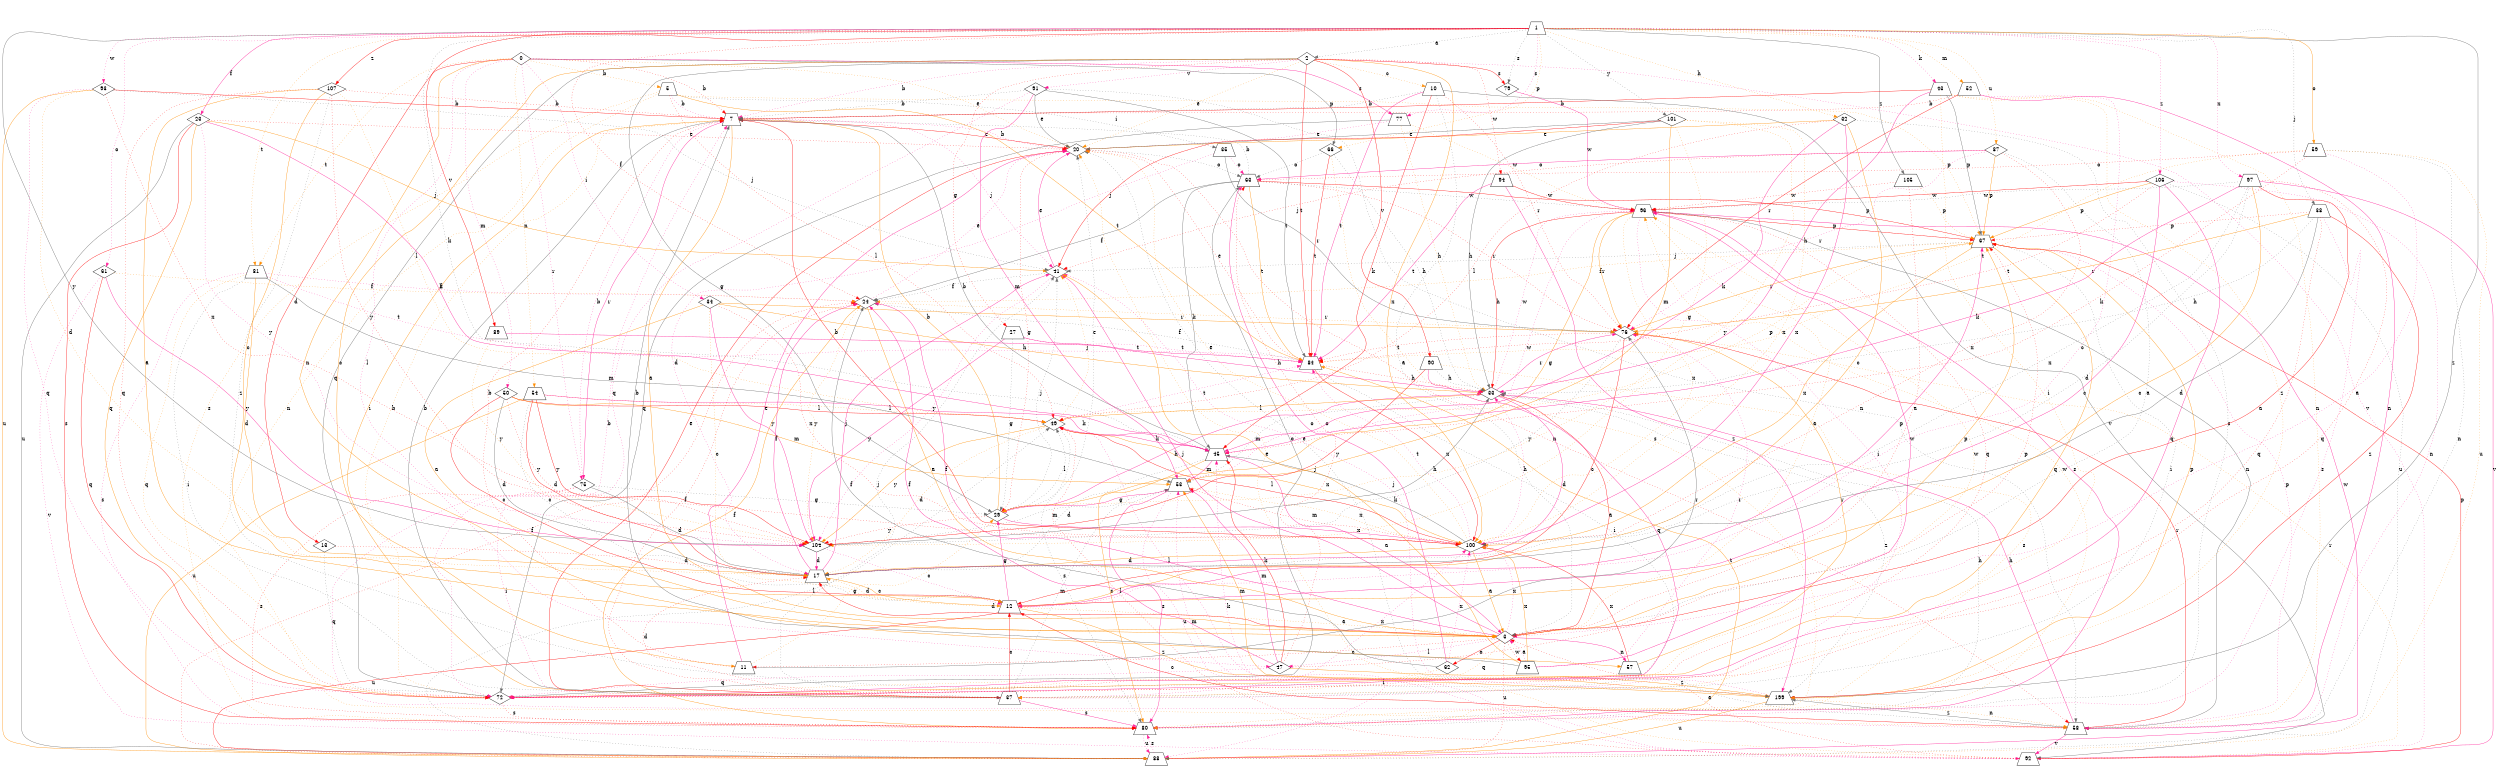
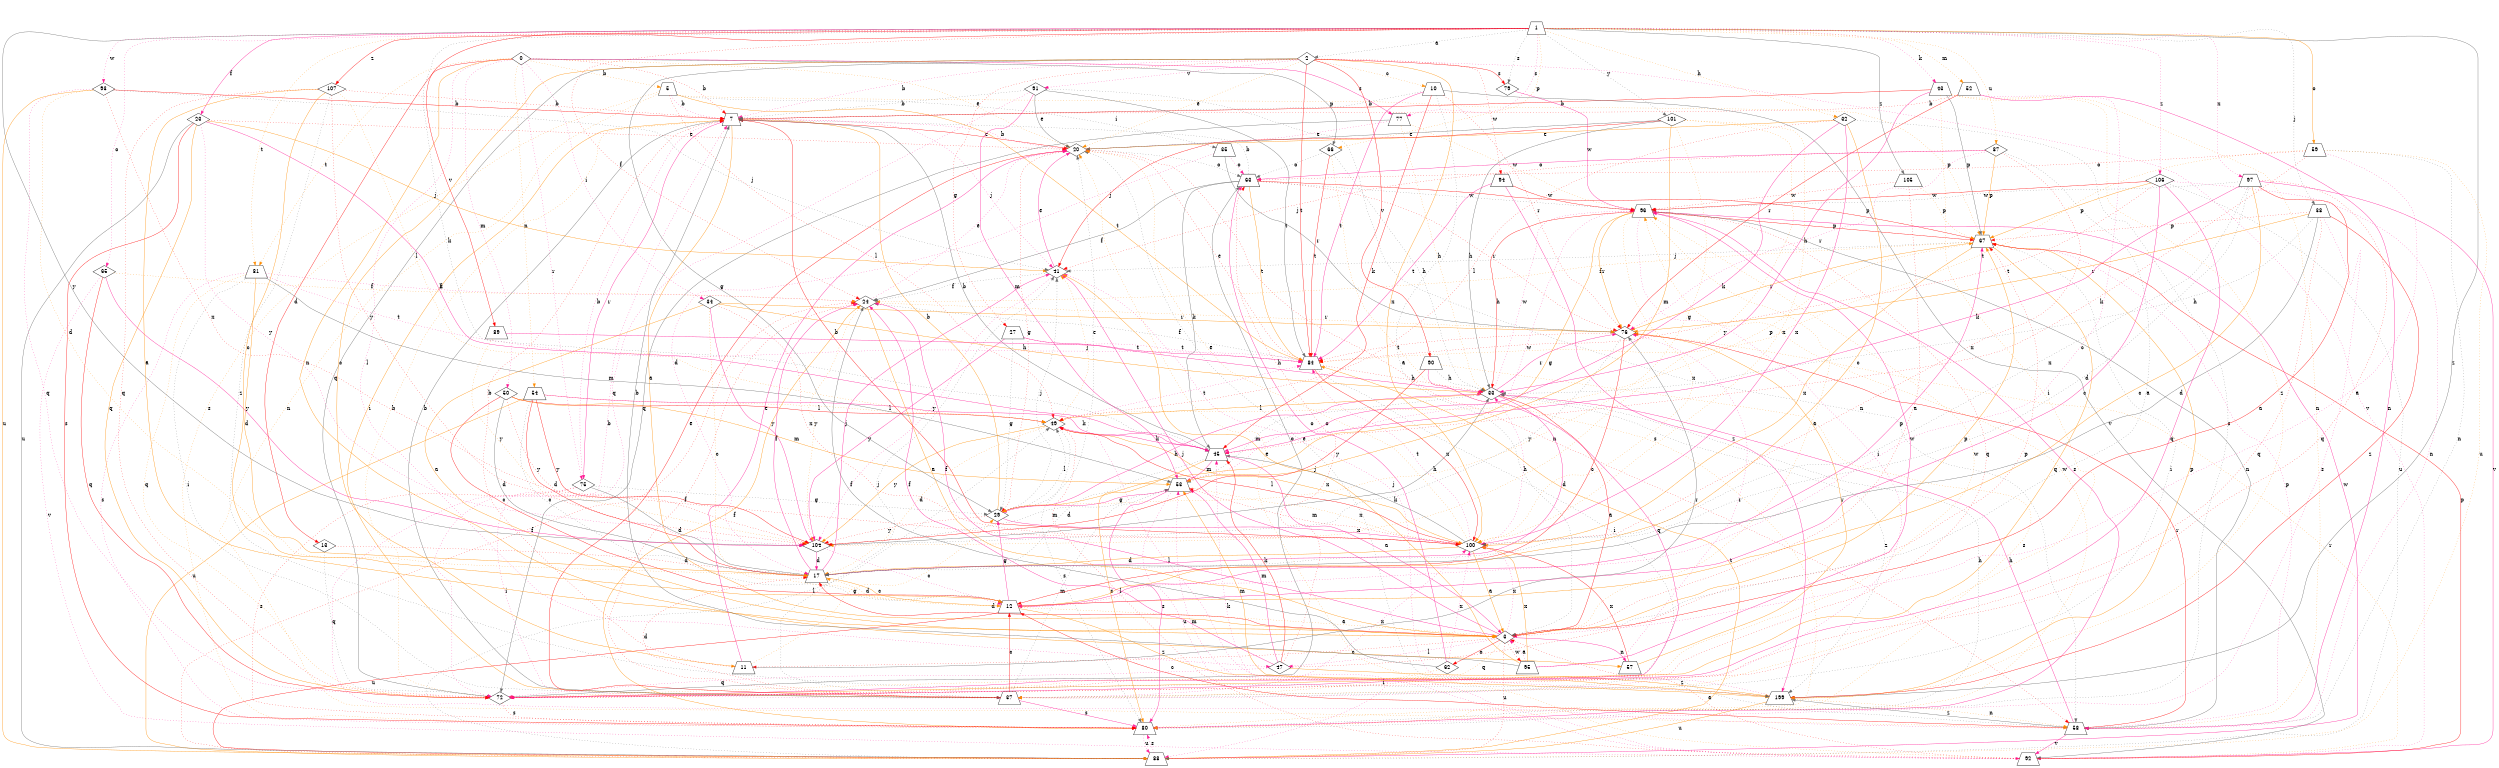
node "61": label "61" -> "65"
